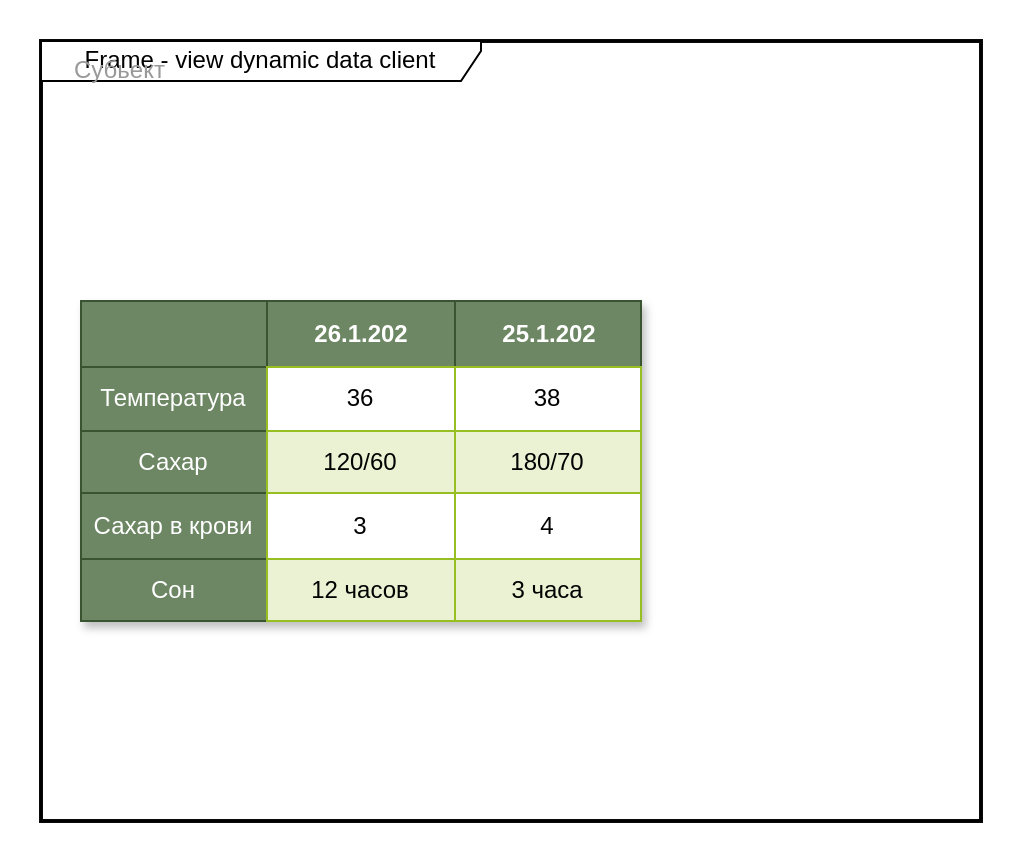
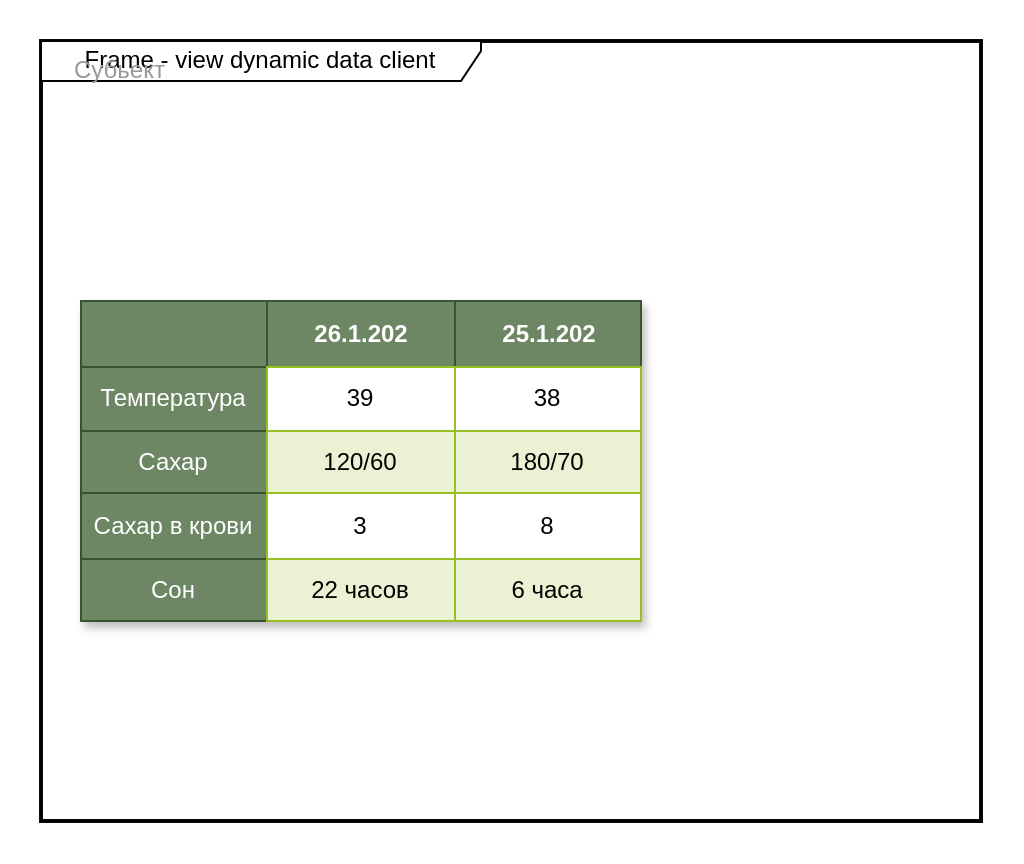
node "36": label "36" -> "39"
node "4": label "4" -> "8"
node "12 часов": label "12 часов" -> "22 часов"
node "3 часа": label "3 часа" -> "6 часа"
